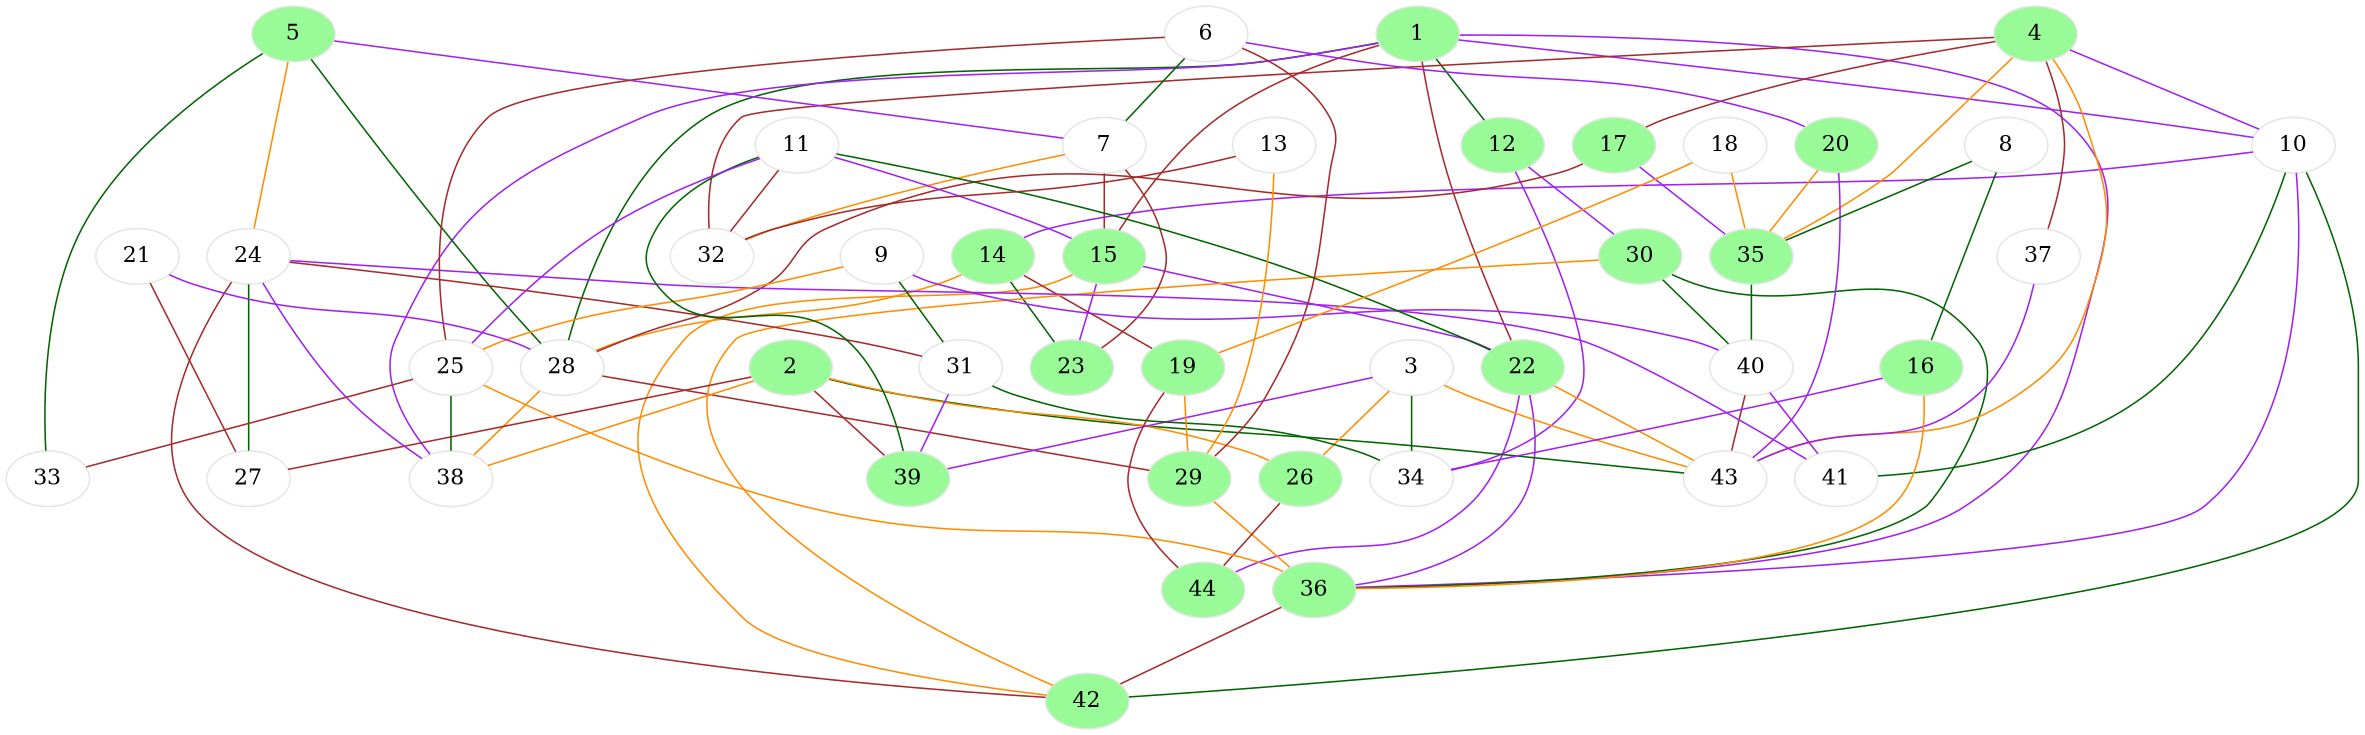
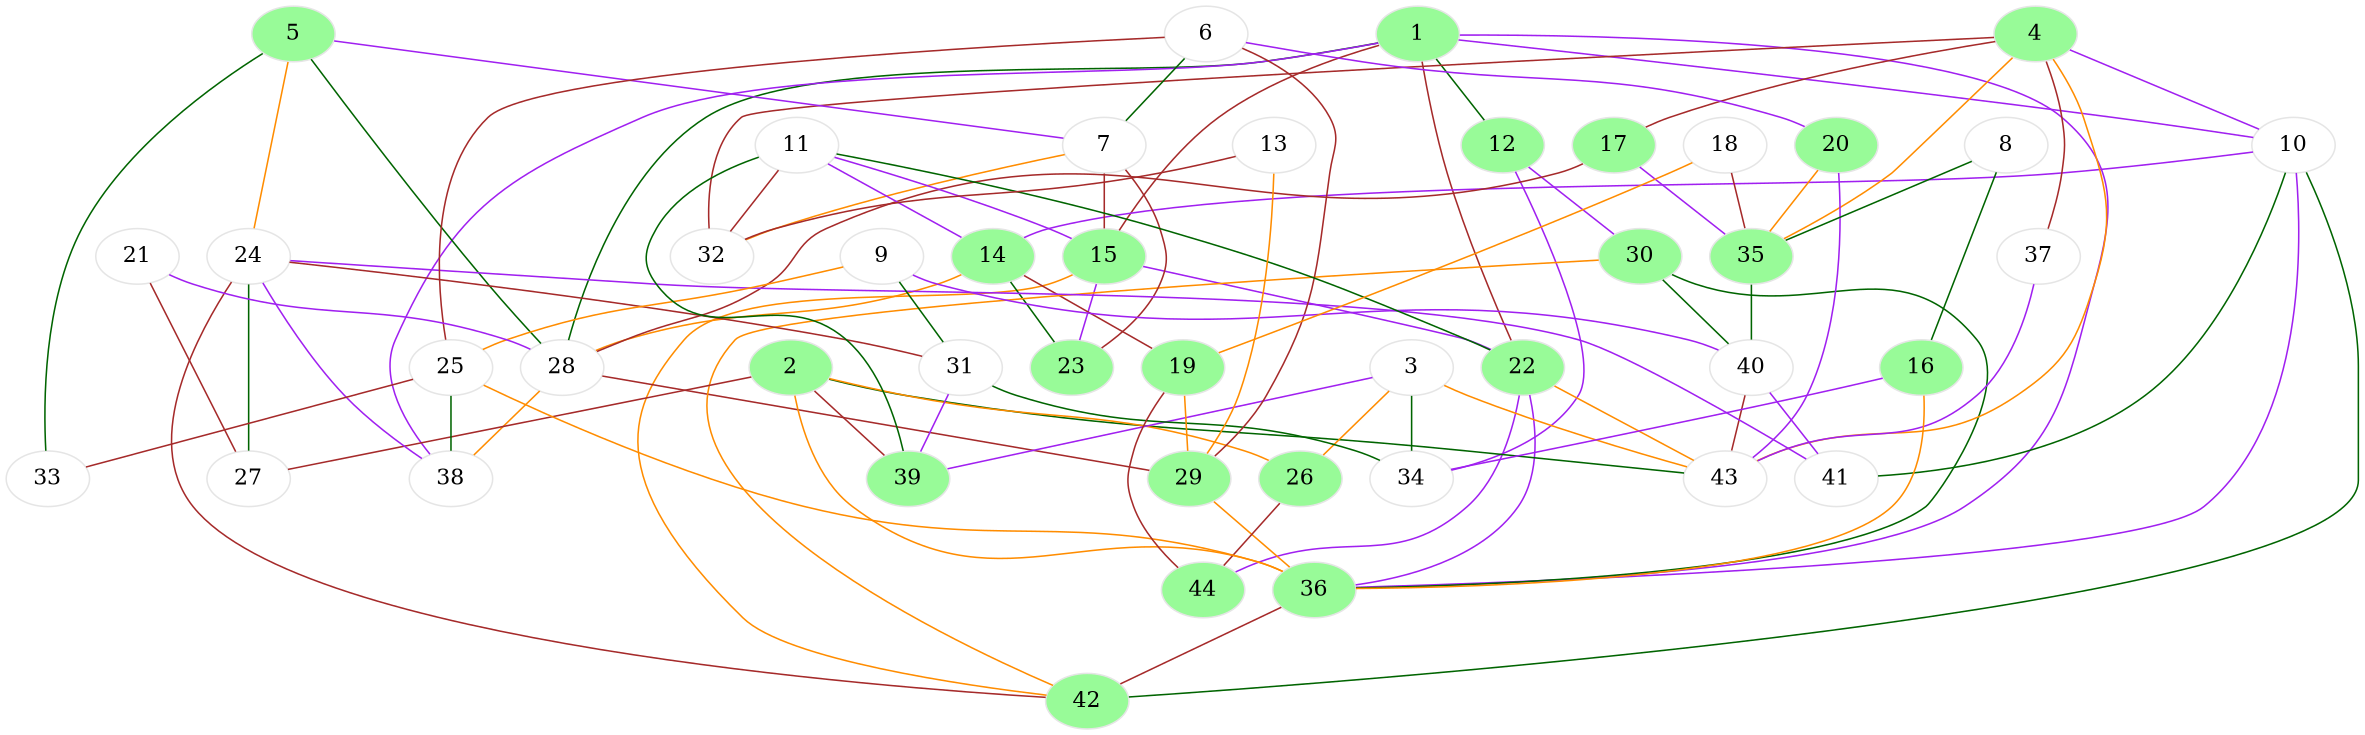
edge "18" -- "35": color darkorange -> brown
edge "11" -- "25": now "11" -- "14"
edge "2" -- "38": now "2" -- "36"
